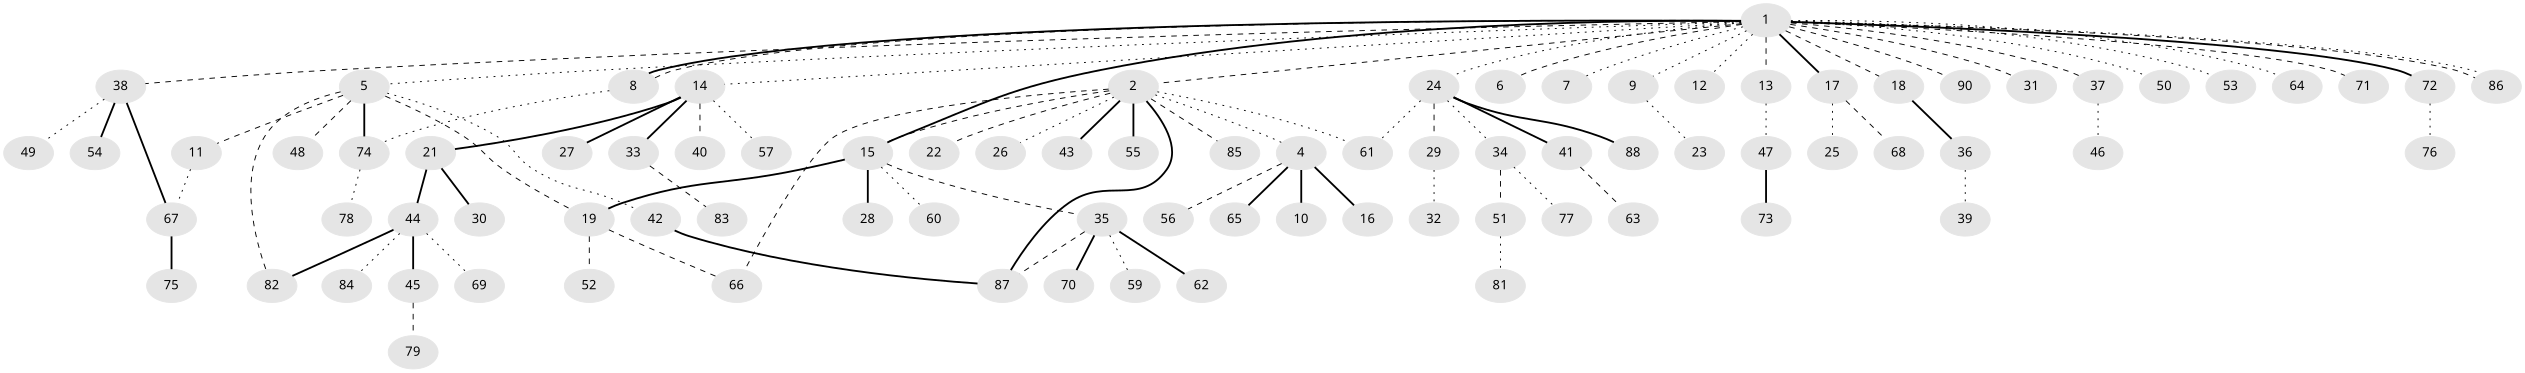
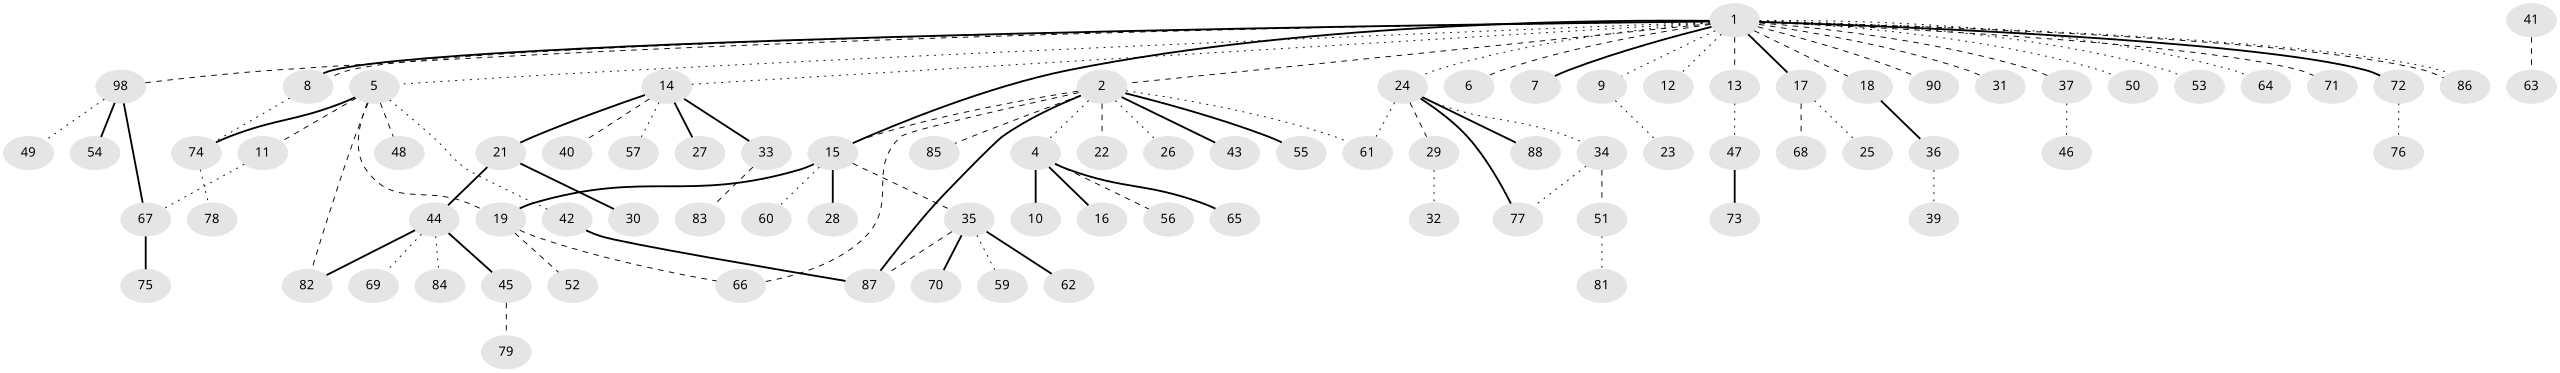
edge "1" -- "7": style dotted -> bold
node "38": label "38" -> "98"
edge "24" -- "41": now "24" -- "77"
